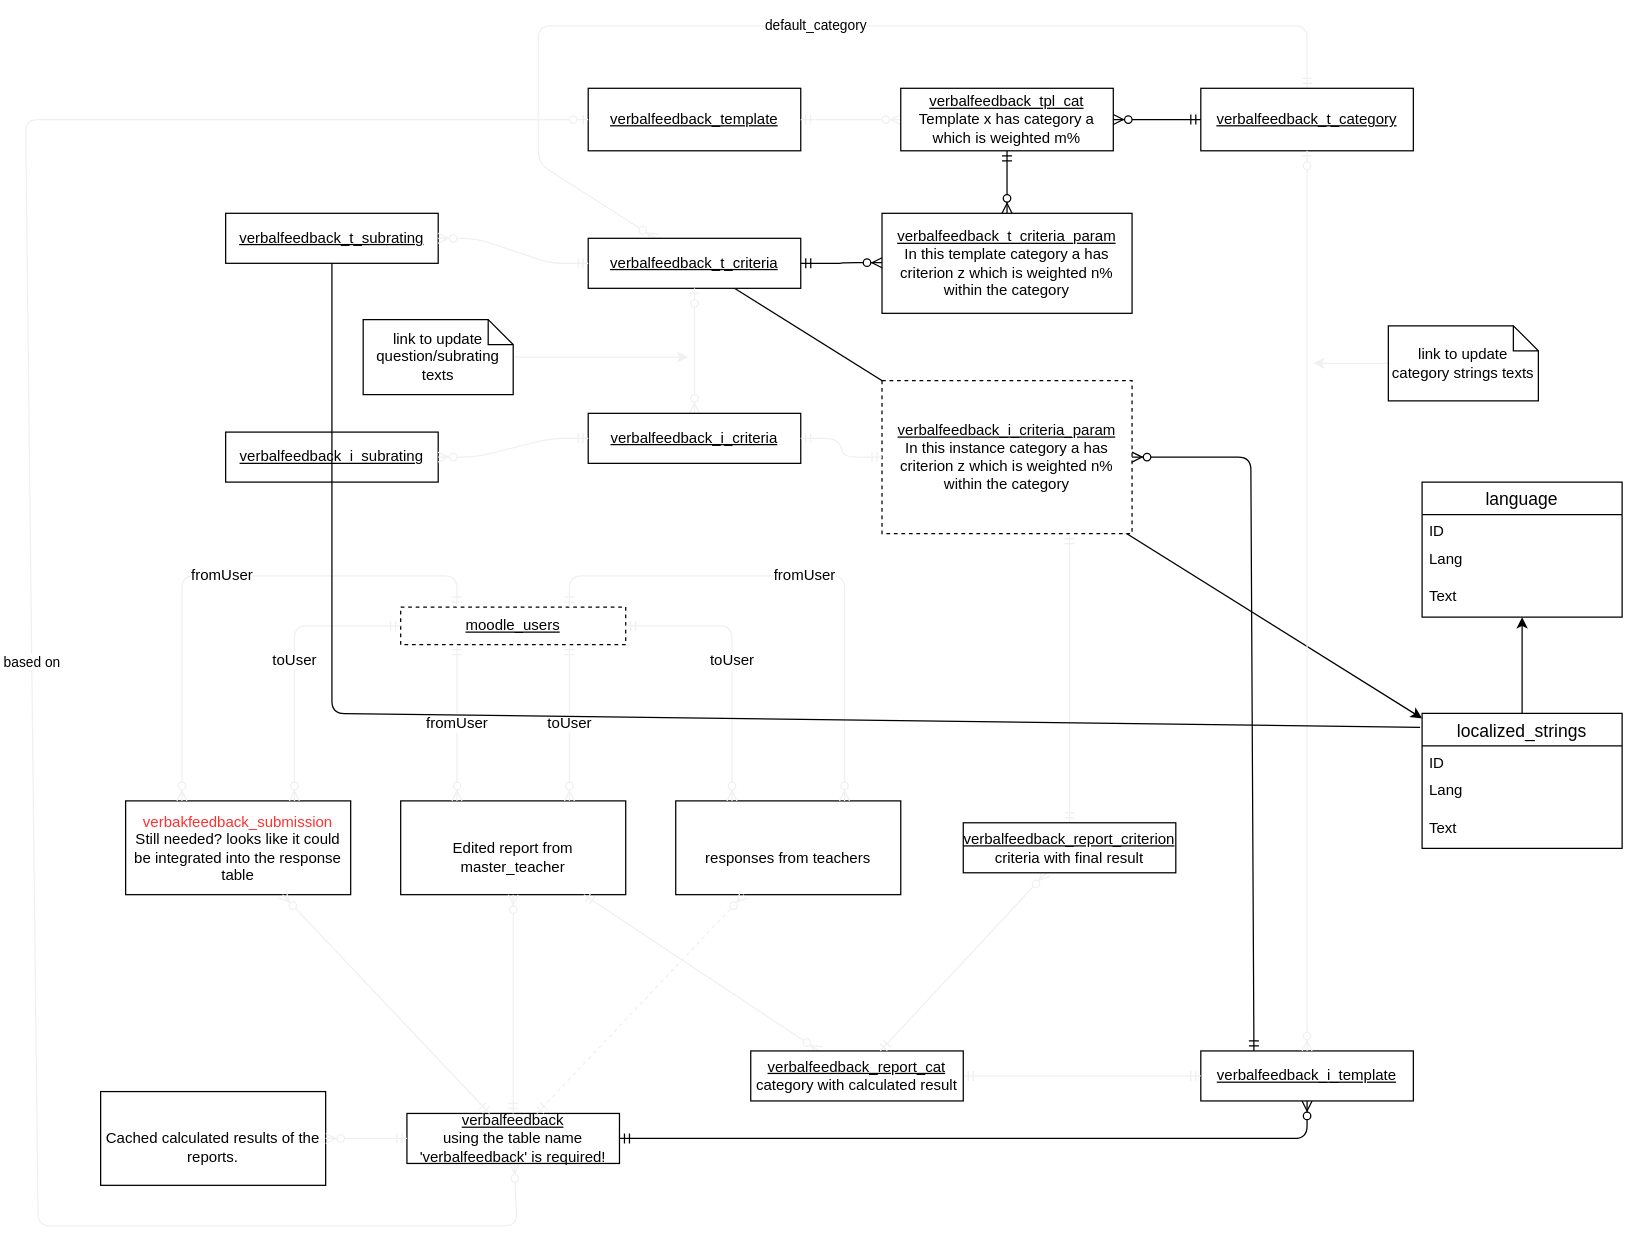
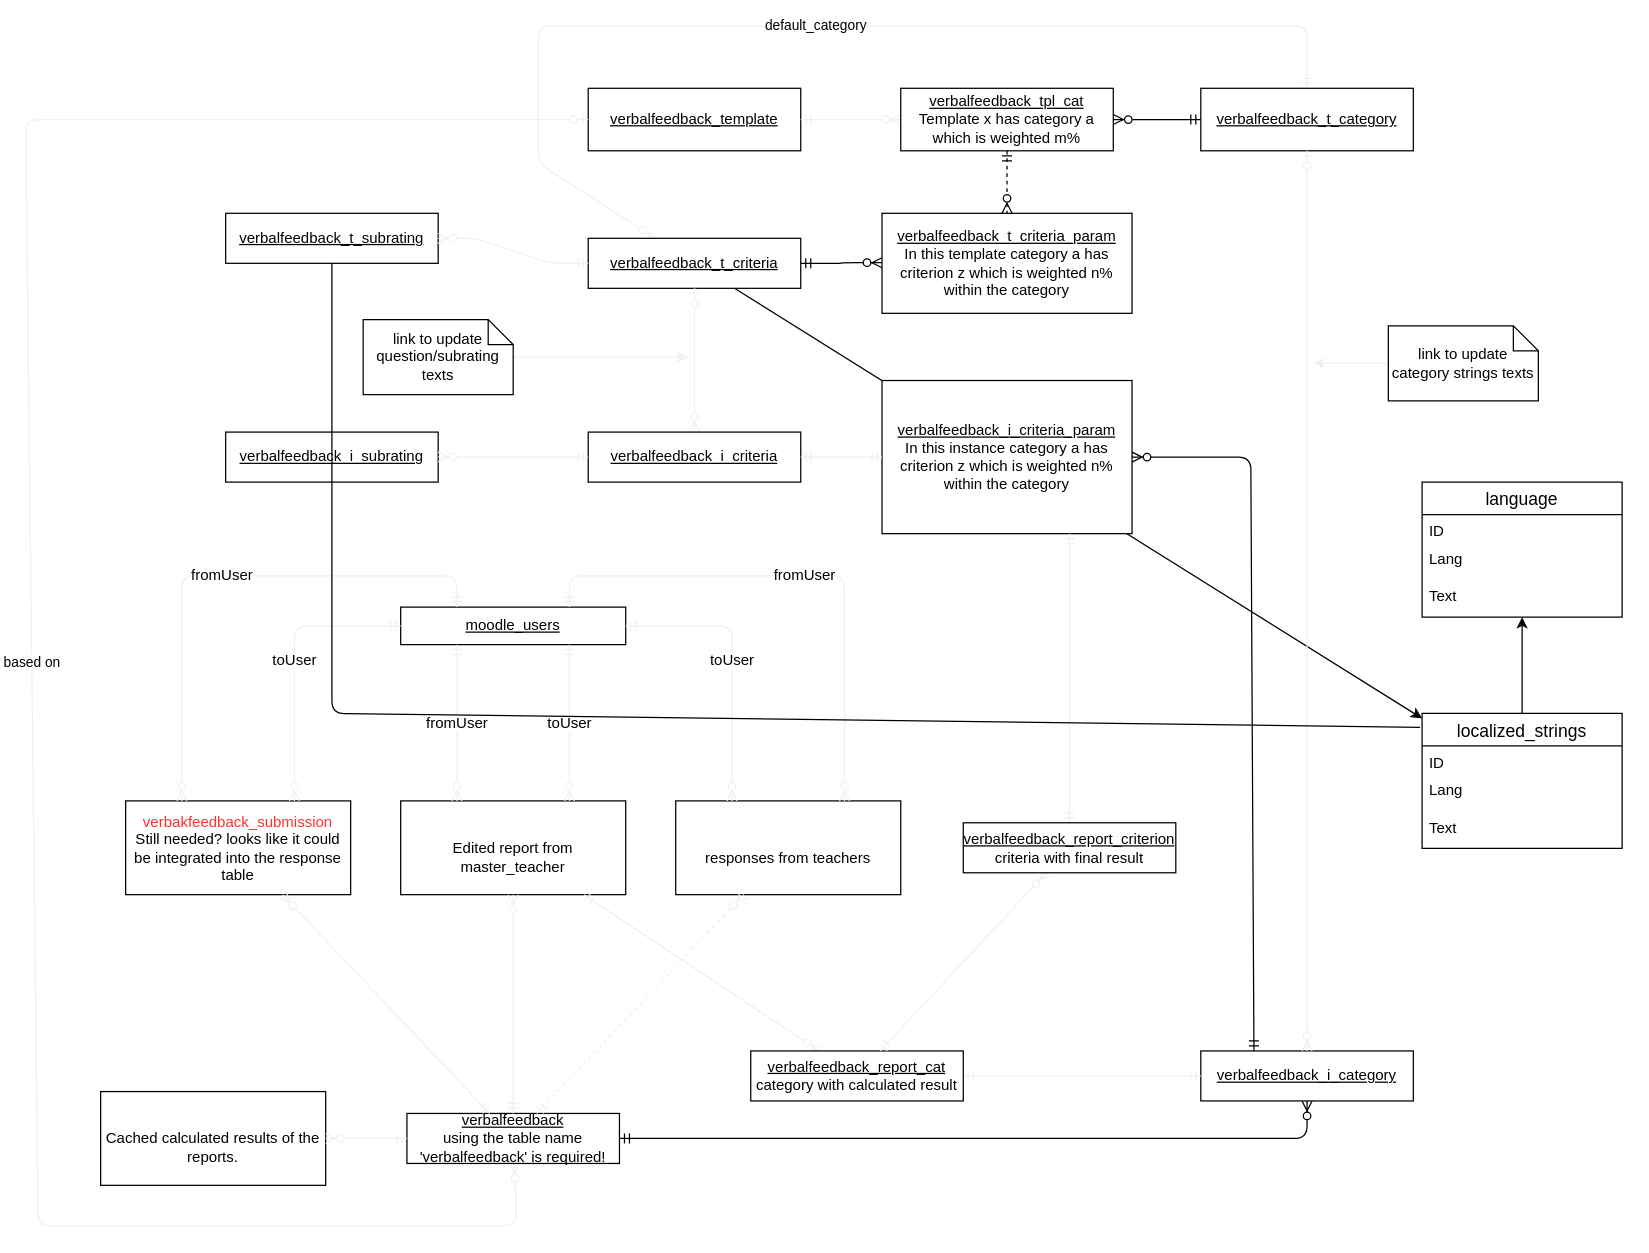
edge "verbalfeedback_tpl_cat Template x has category a which is weighted m%" -- "verbalfeedback_t_criteria_param In this template category a has criterion z which is weighted n% within the category": style solid -> dashed
node "verbalfeedback_i_criteria": moved (694, 438) -> (694, 457)
node "verbalfeedback_i_criteria_param In this instance category a has criterion z which is weighted n% within the category": style dashed -> solid
node "moodle_users": style dashed -> solid
node "verbalfeedback_i_template": label "verbalfeedback_i_template" -> "verbalfeedback_i_category"
